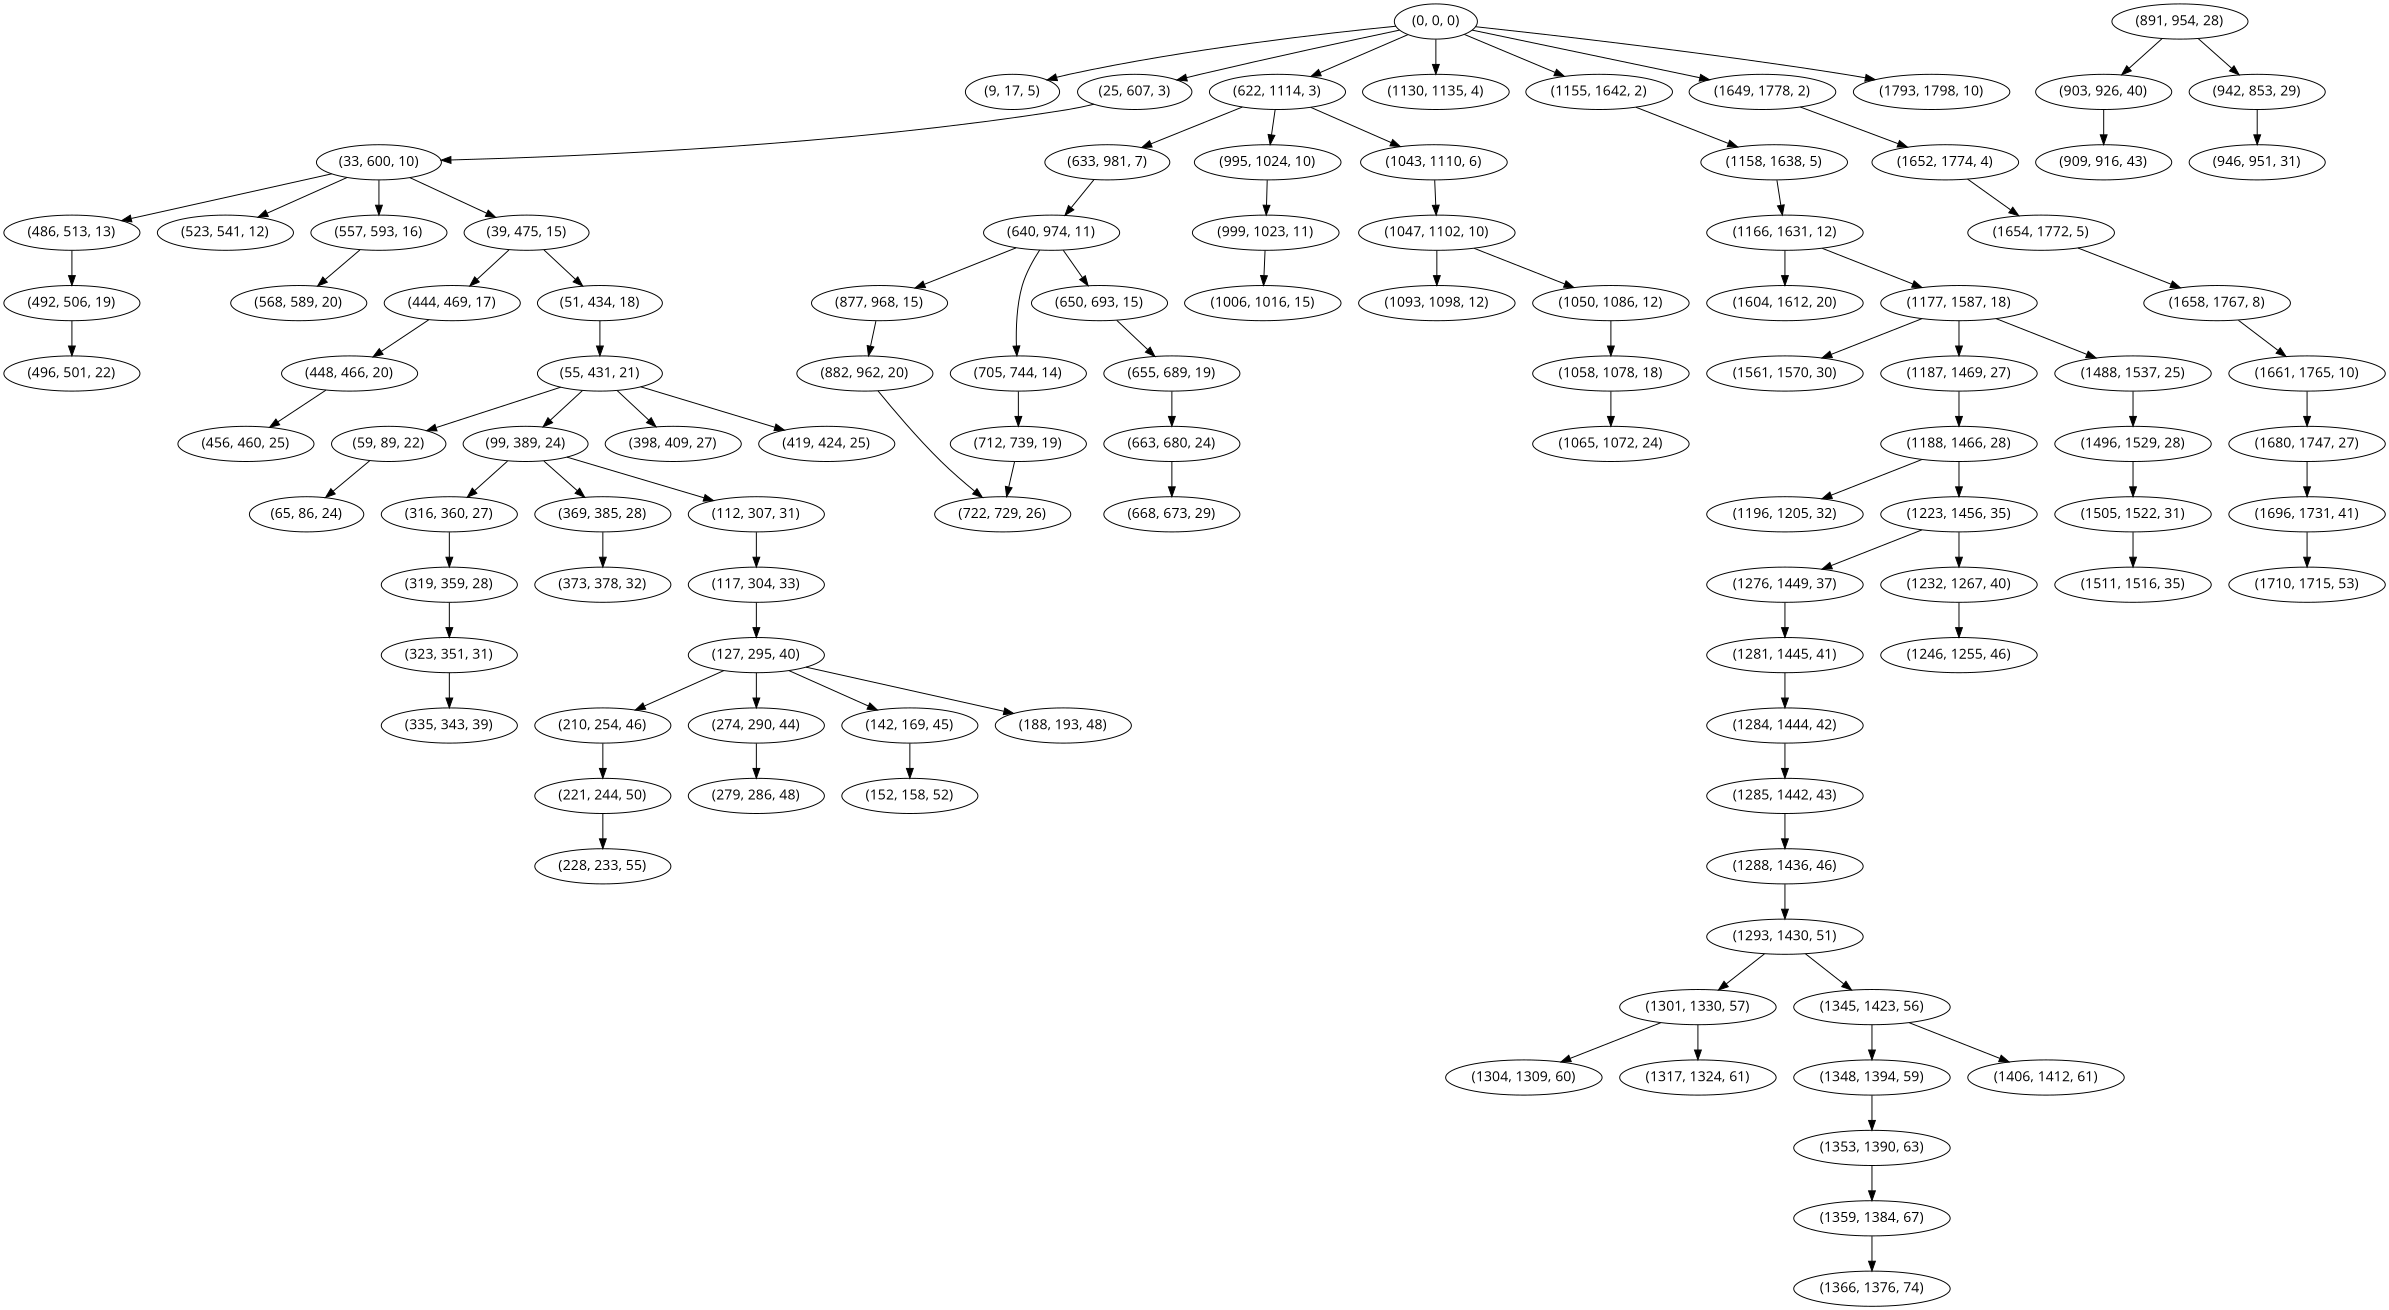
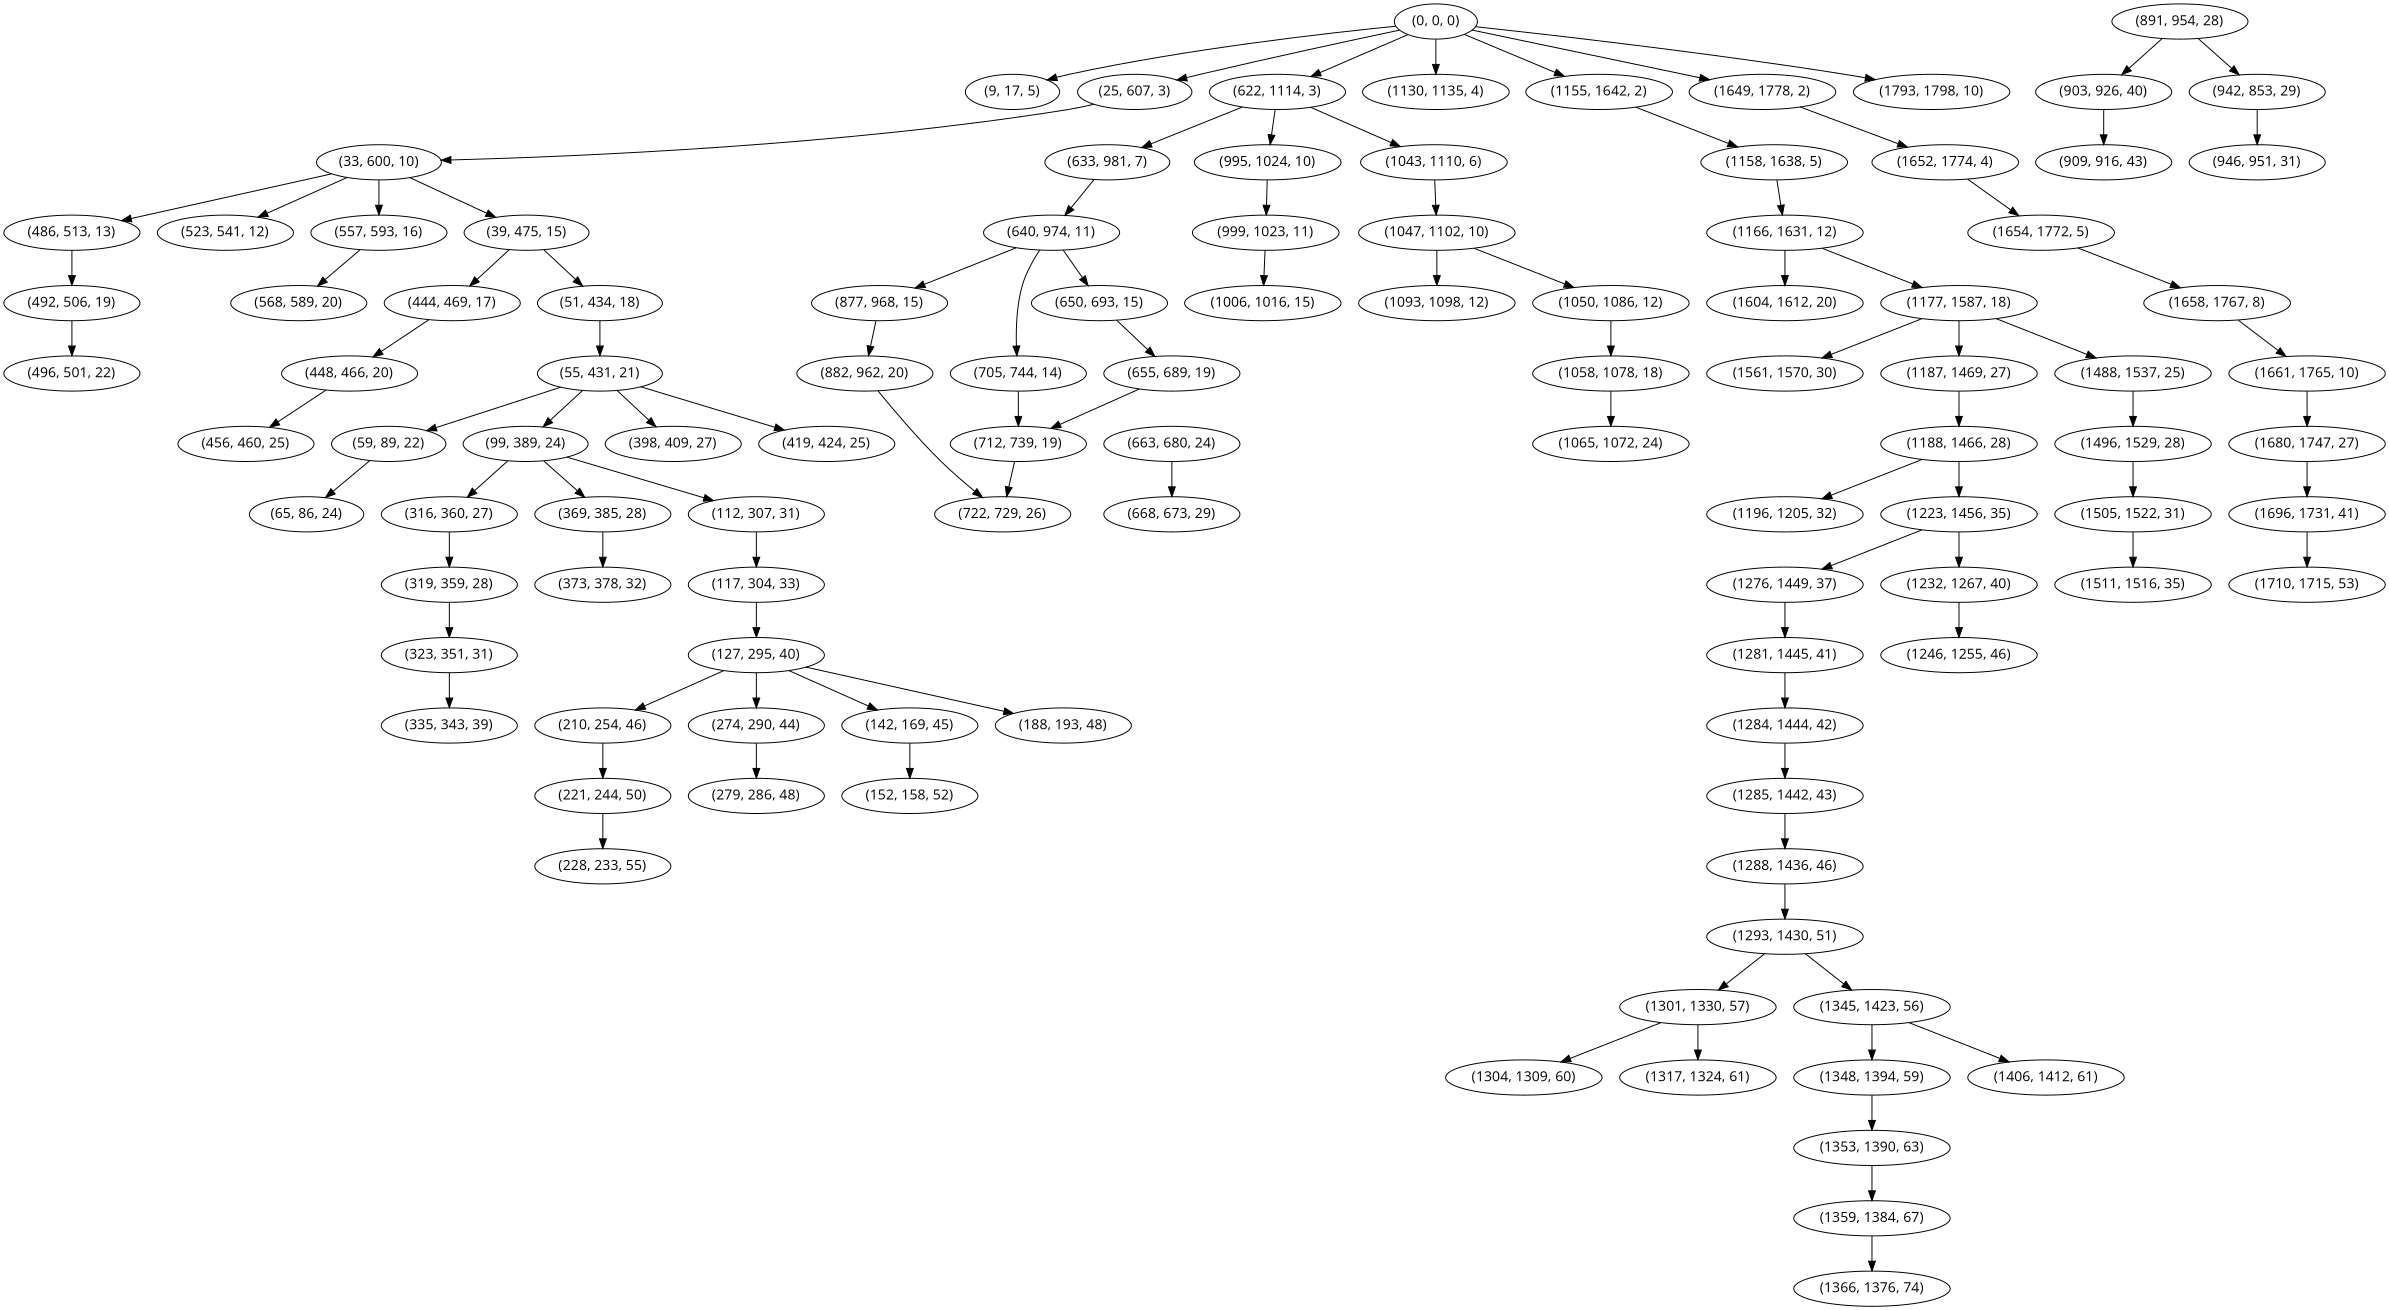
edge "(655, 689, 19)" -> "(663, 680, 24)": now "(655, 689, 19)" -> "(712, 739, 19)"
